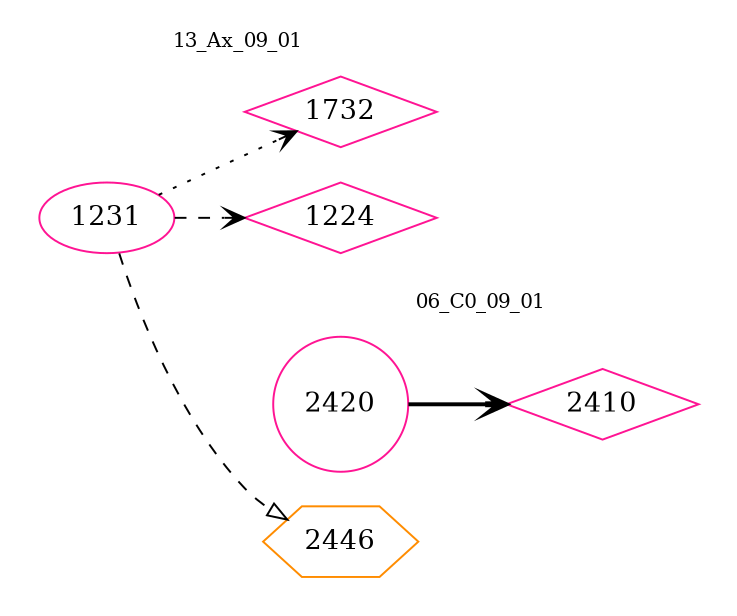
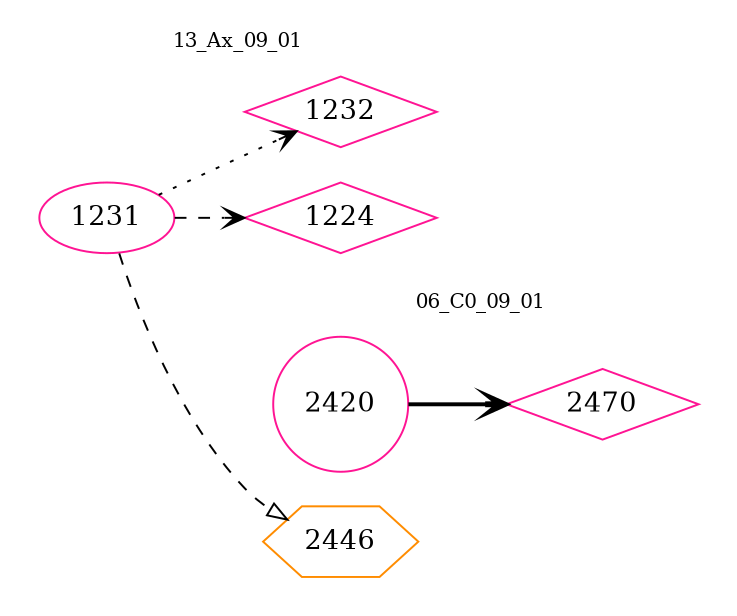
node "1732": label "1732" -> "1232"
node "2410": label "2410" -> "2470"
